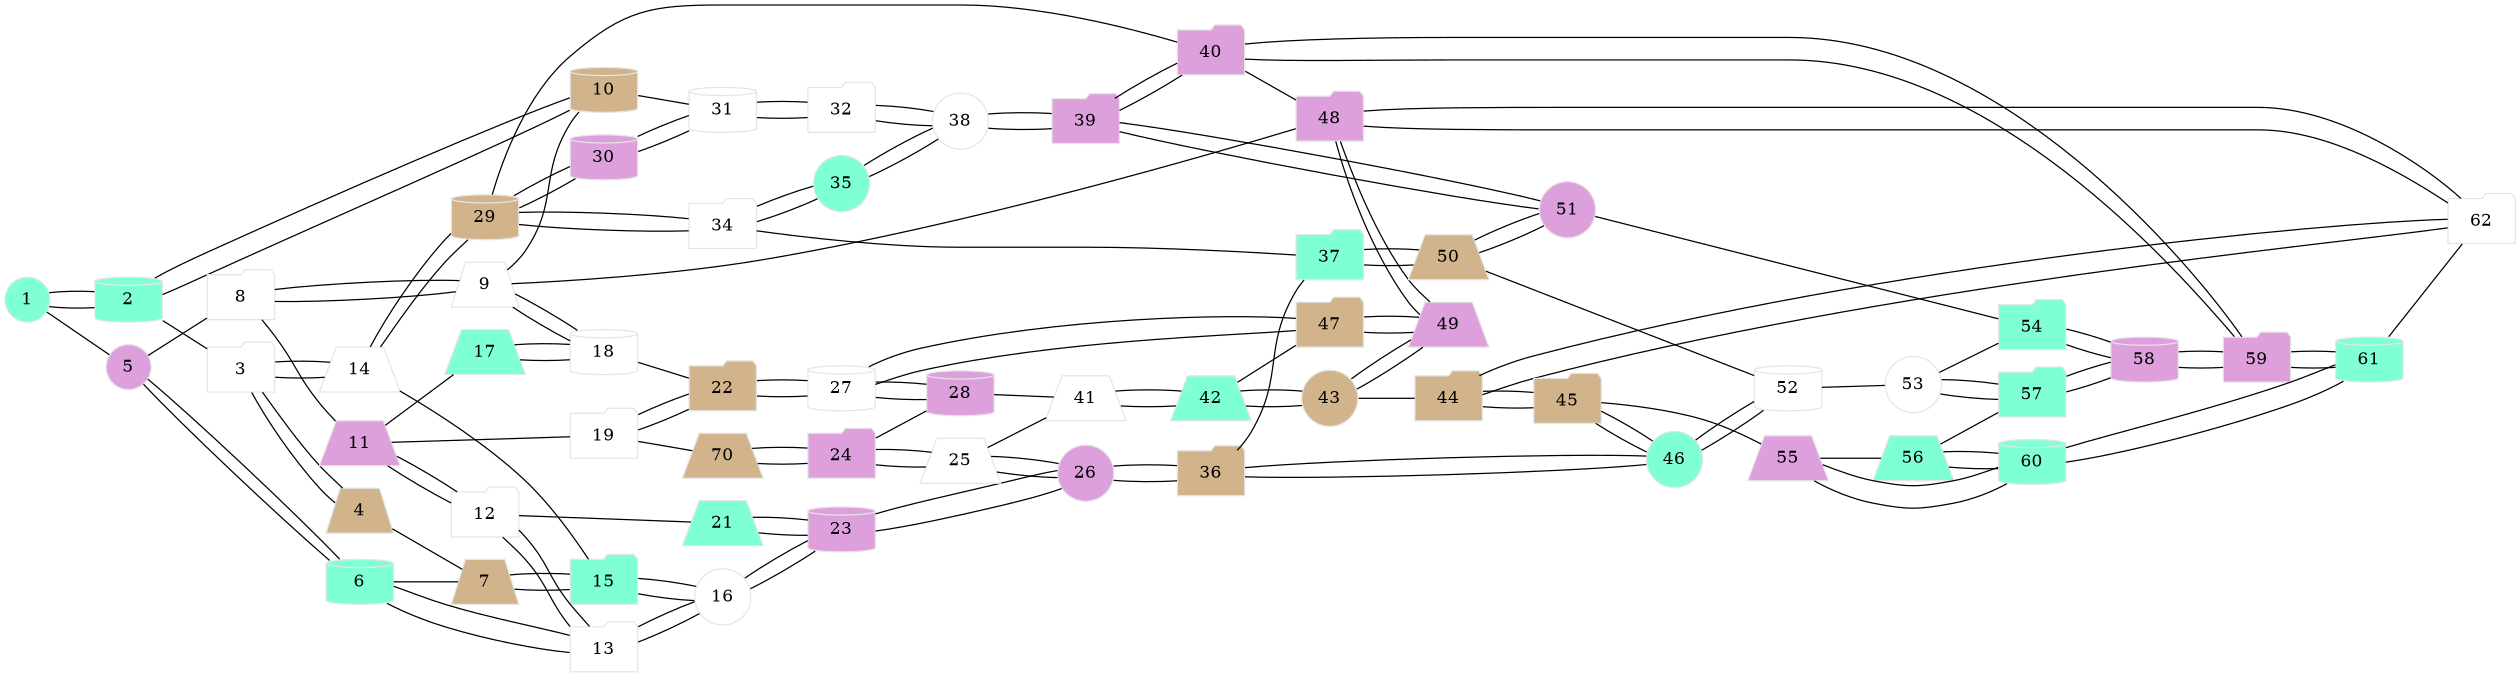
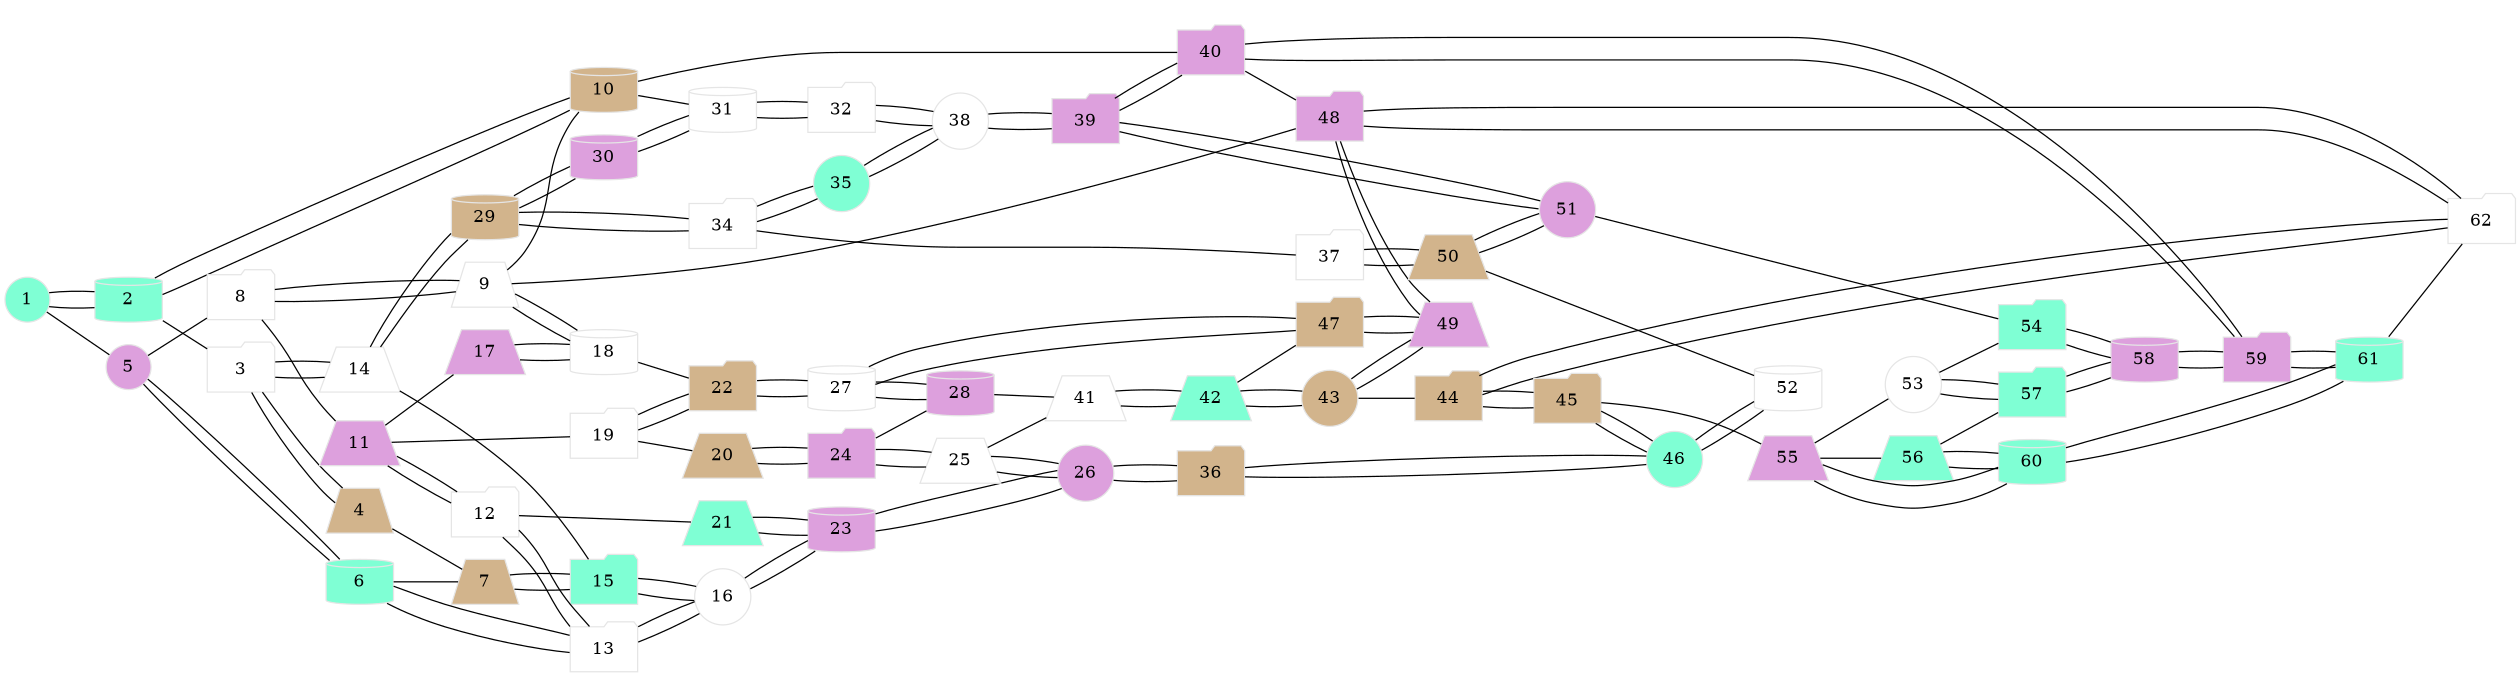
edge "40" -- "29": now "40" -- "10"
node "37": fillcolor aquamarine -> white
node "17": fillcolor aquamarine -> plum
edge "37" -- "36": removed
edge "53" -- "52": now "53" -- "55"
node "70": label "70" -> "20"
